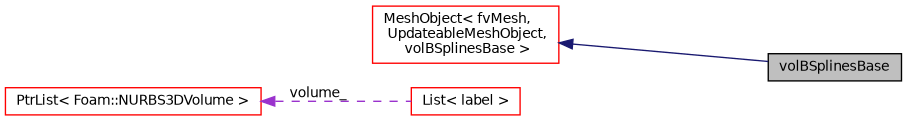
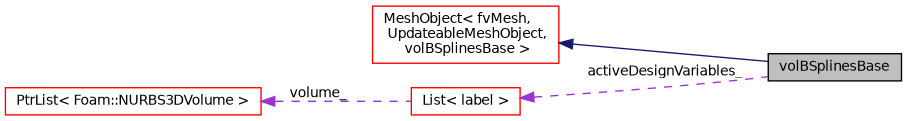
edge "volBSplinesBase" -> "List< label >": added, label "activeDesignVariables_"
